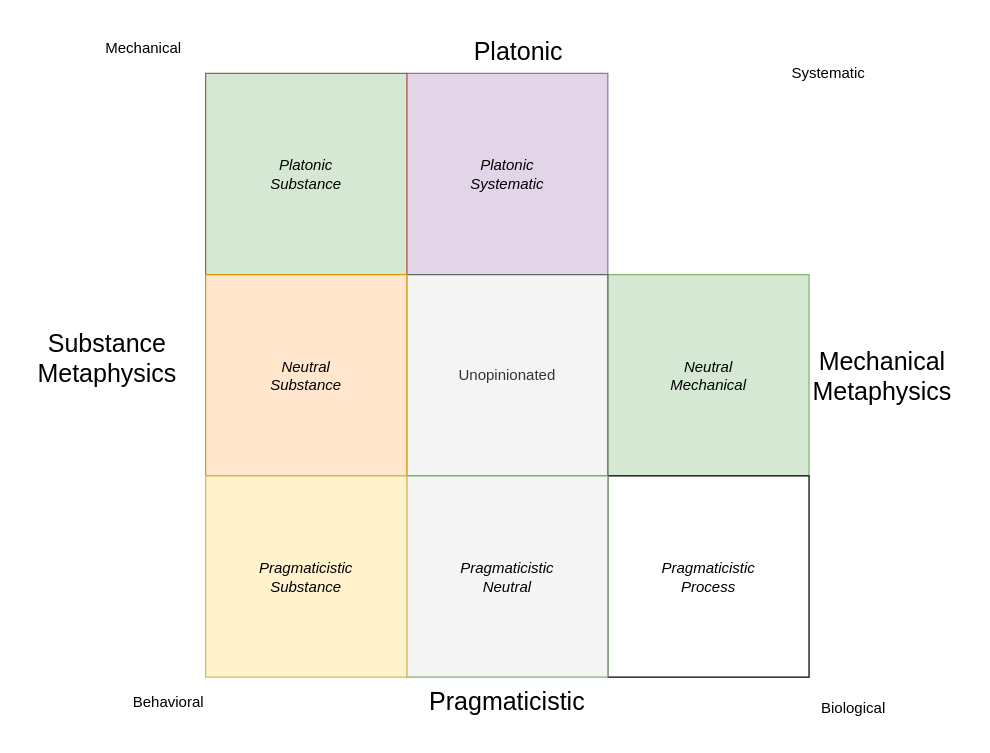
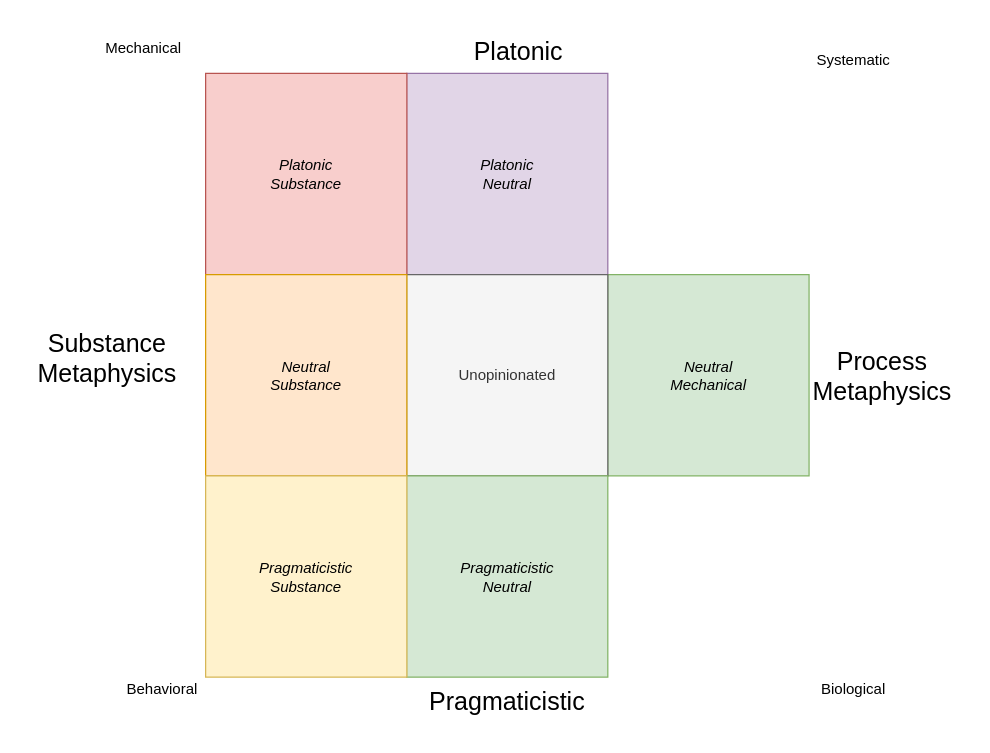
node "Systematic": moved (828, 73) -> (853, 61)
node "Platonic Substance": fillcolor #d5e8d4 -> #f8cecc
node "Platonic Systematic": label "Platonic Systematic" -> "Platonic Neutral"
node "Mechanical Metaphysics": label "Mechanical Metaphysics" -> "Process Metaphysics"
node "Pragmaticistic Neutral": fillcolor #f5f5f5 -> #d5e8d4
node "Pragmaticistic Process": removed
node "Behavioral": moved (168, 702) -> (162, 689)
node "Biological": moved (853, 708) -> (853, 689)
